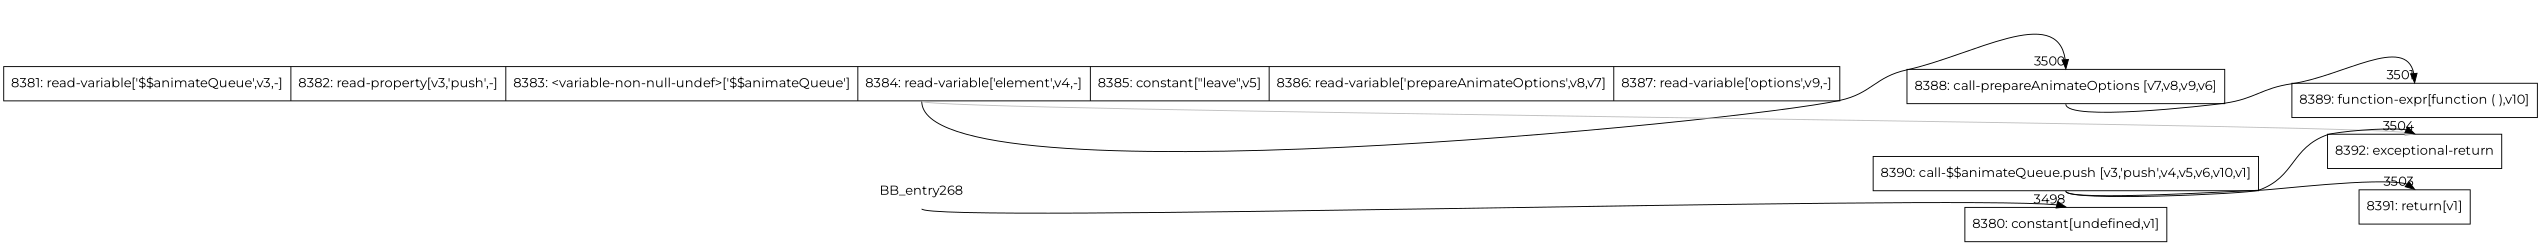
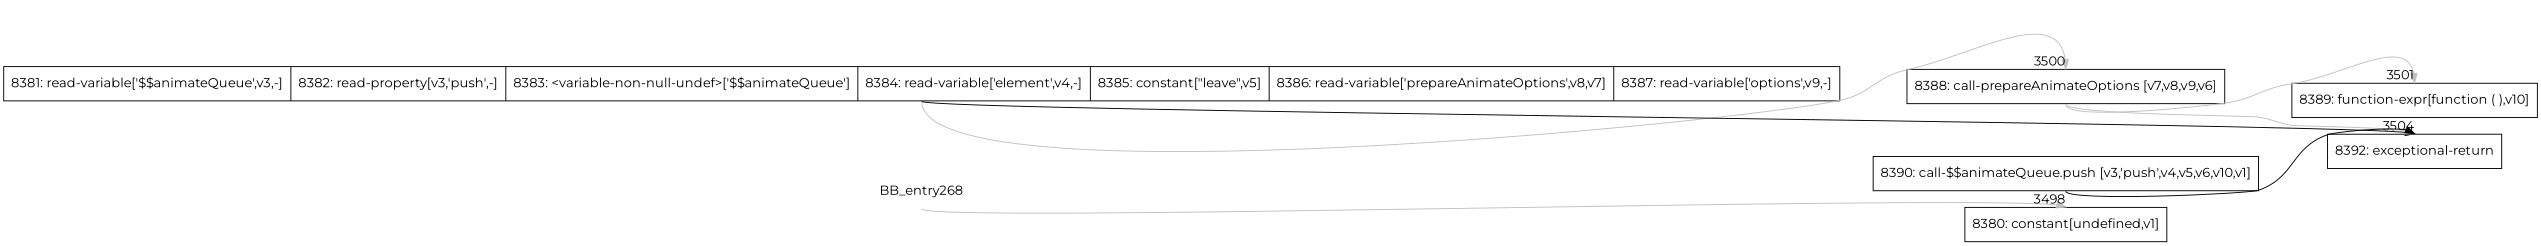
edge "8388: call-prepareAnimateOptions [v7,v8,v9,v6]" -> "8389: function-expr[function ( ),v10]": color black -> gray
edge "8388: call-prepareAnimateOptions [v7,v8,v9,v6]" -> "8392: exceptional-return": added
edge "8381: read-variable['$$animateQueue',v3,-]" -> "8392: exceptional-return": color gray -> black
edge "8381: read-variable['$$animateQueue',v3,-]" -> "8388: call-prepareAnimateOptions [v7,v8,v9,v6]": color black -> gray
node "8391: return[v1]": removed
edge "BB_entry268" -> "8380: constant[undefined,v1]": color black -> gray
